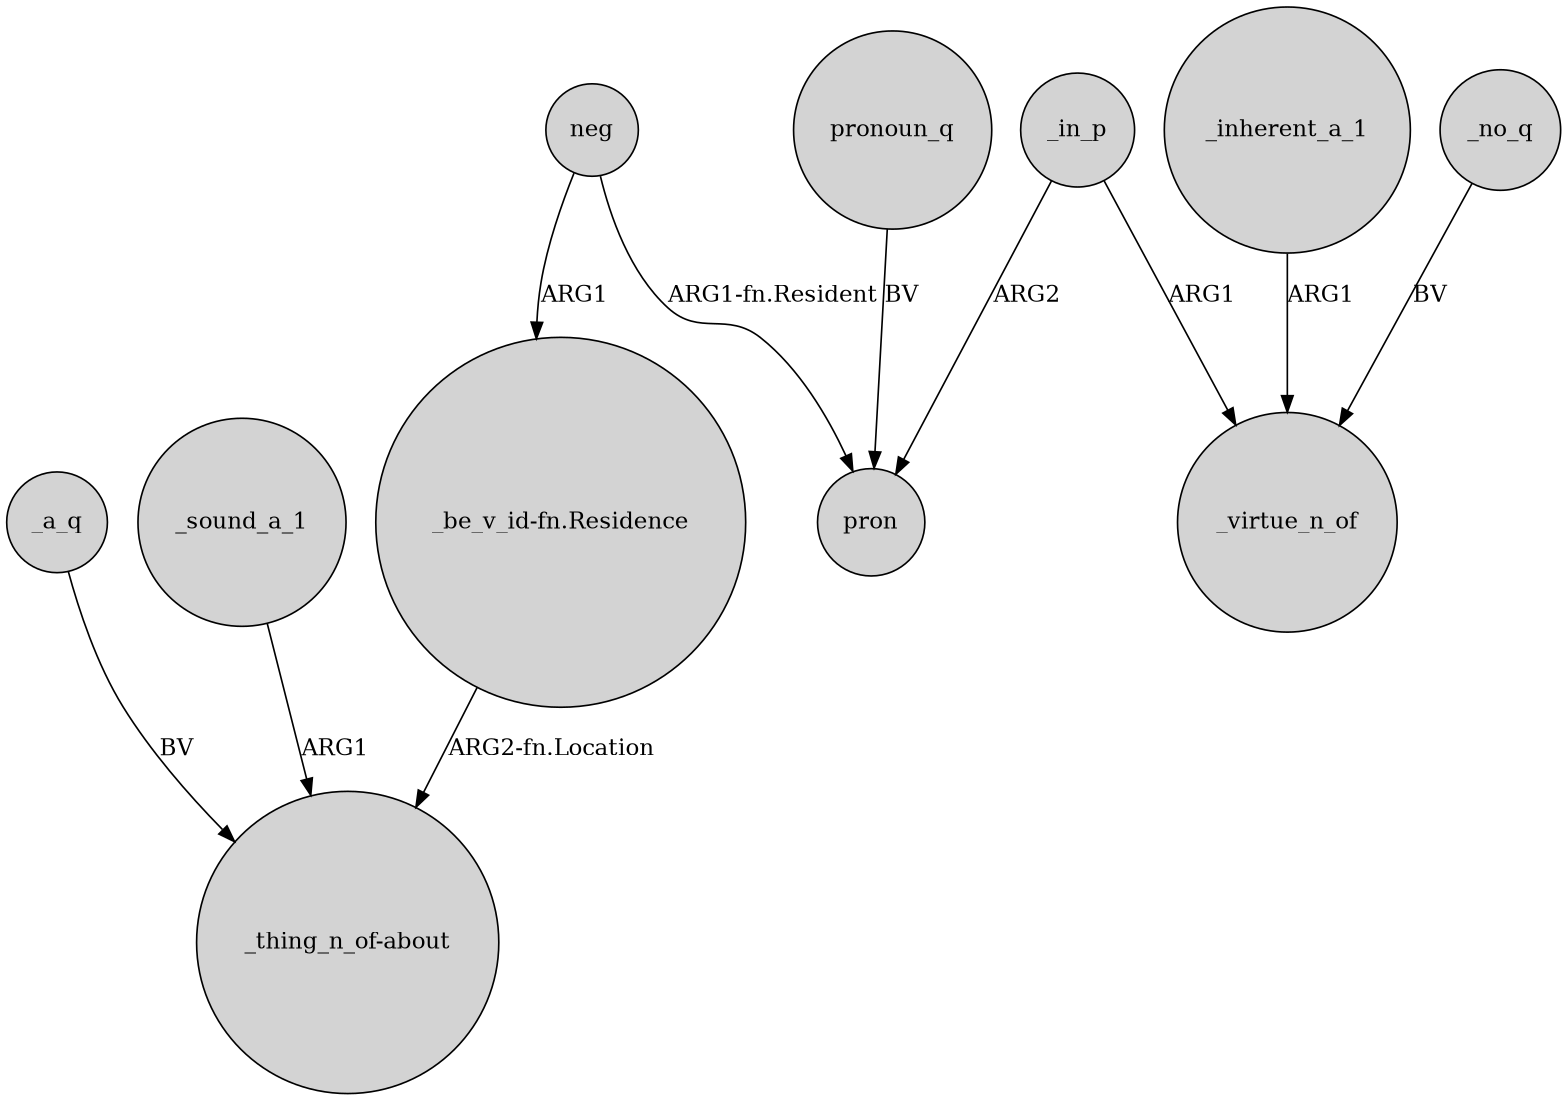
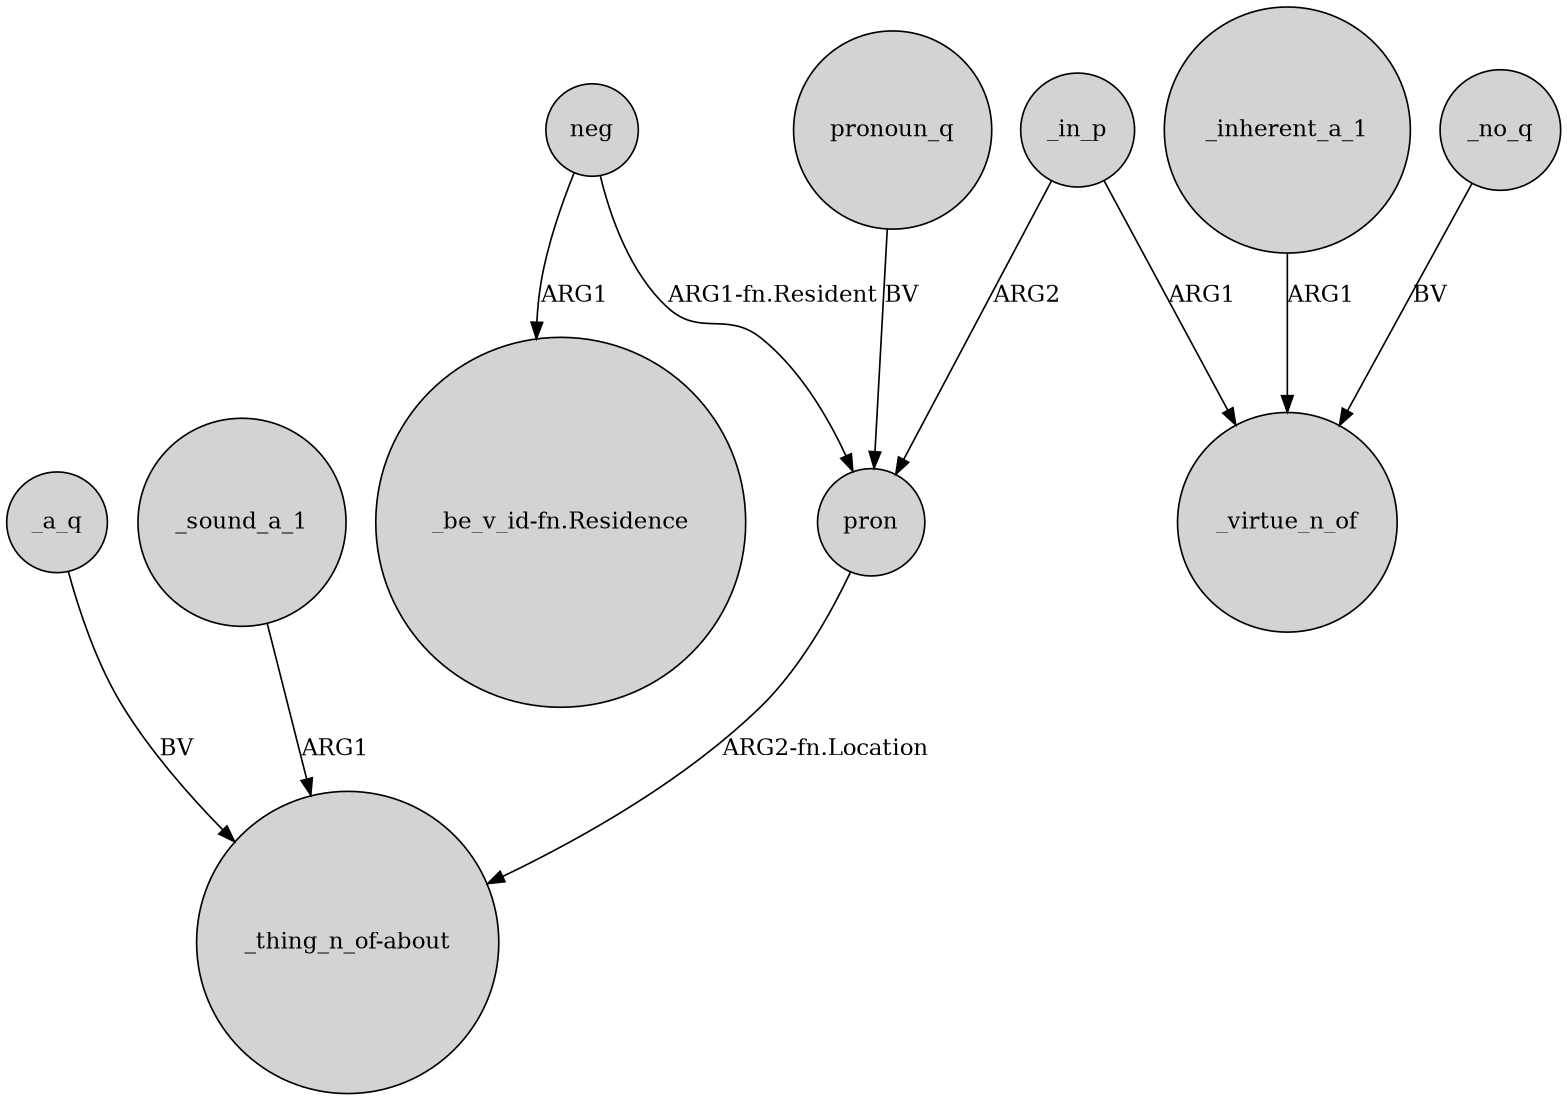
edge "_be_v_id-fn.Residence" -> "_thing_n_of-about": now "pron" -> "_thing_n_of-about"
